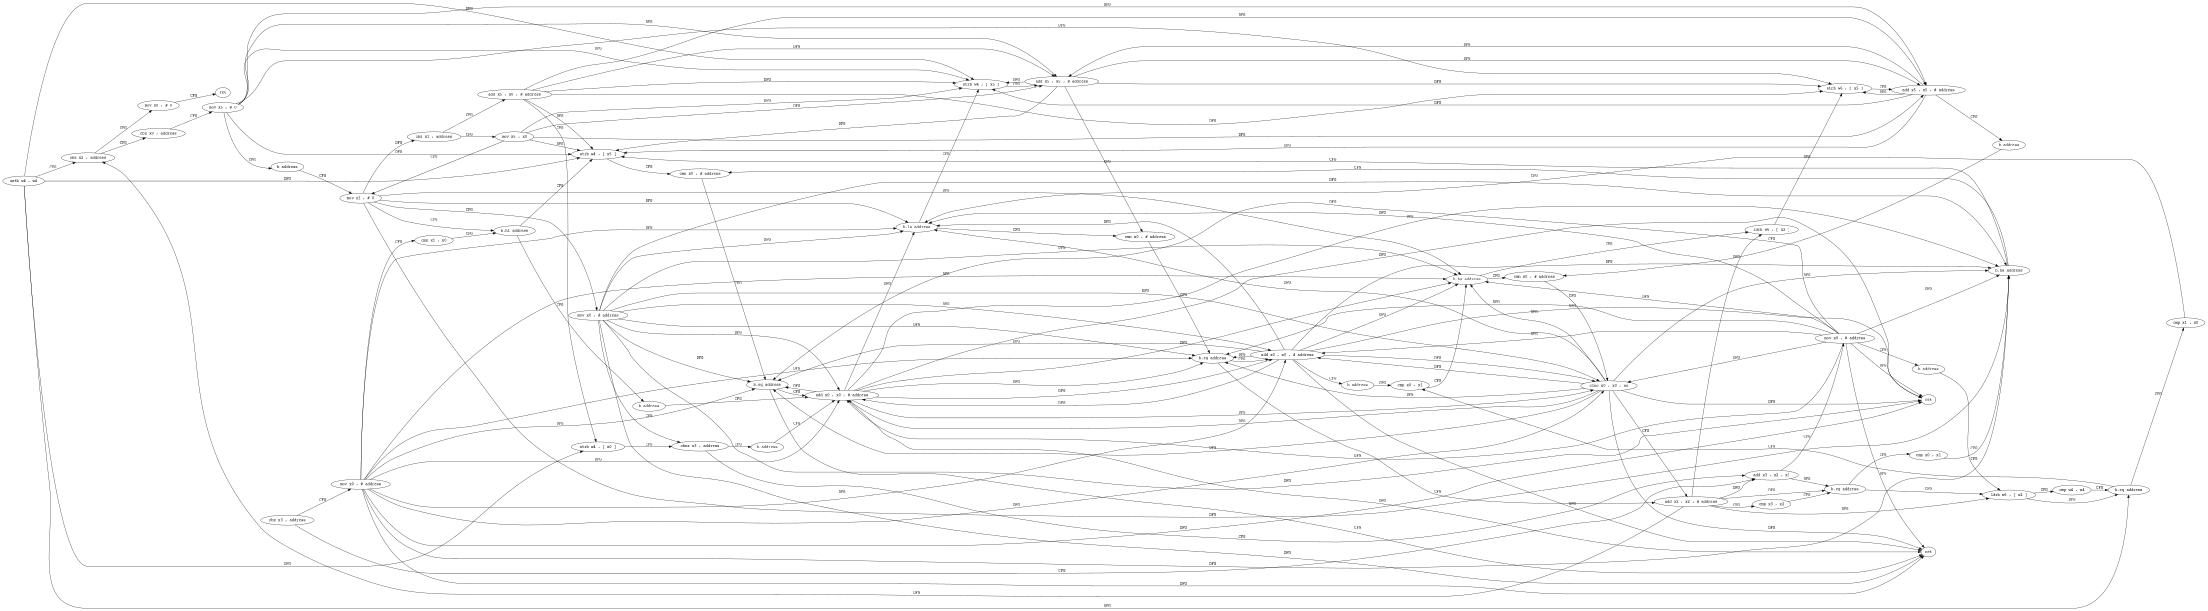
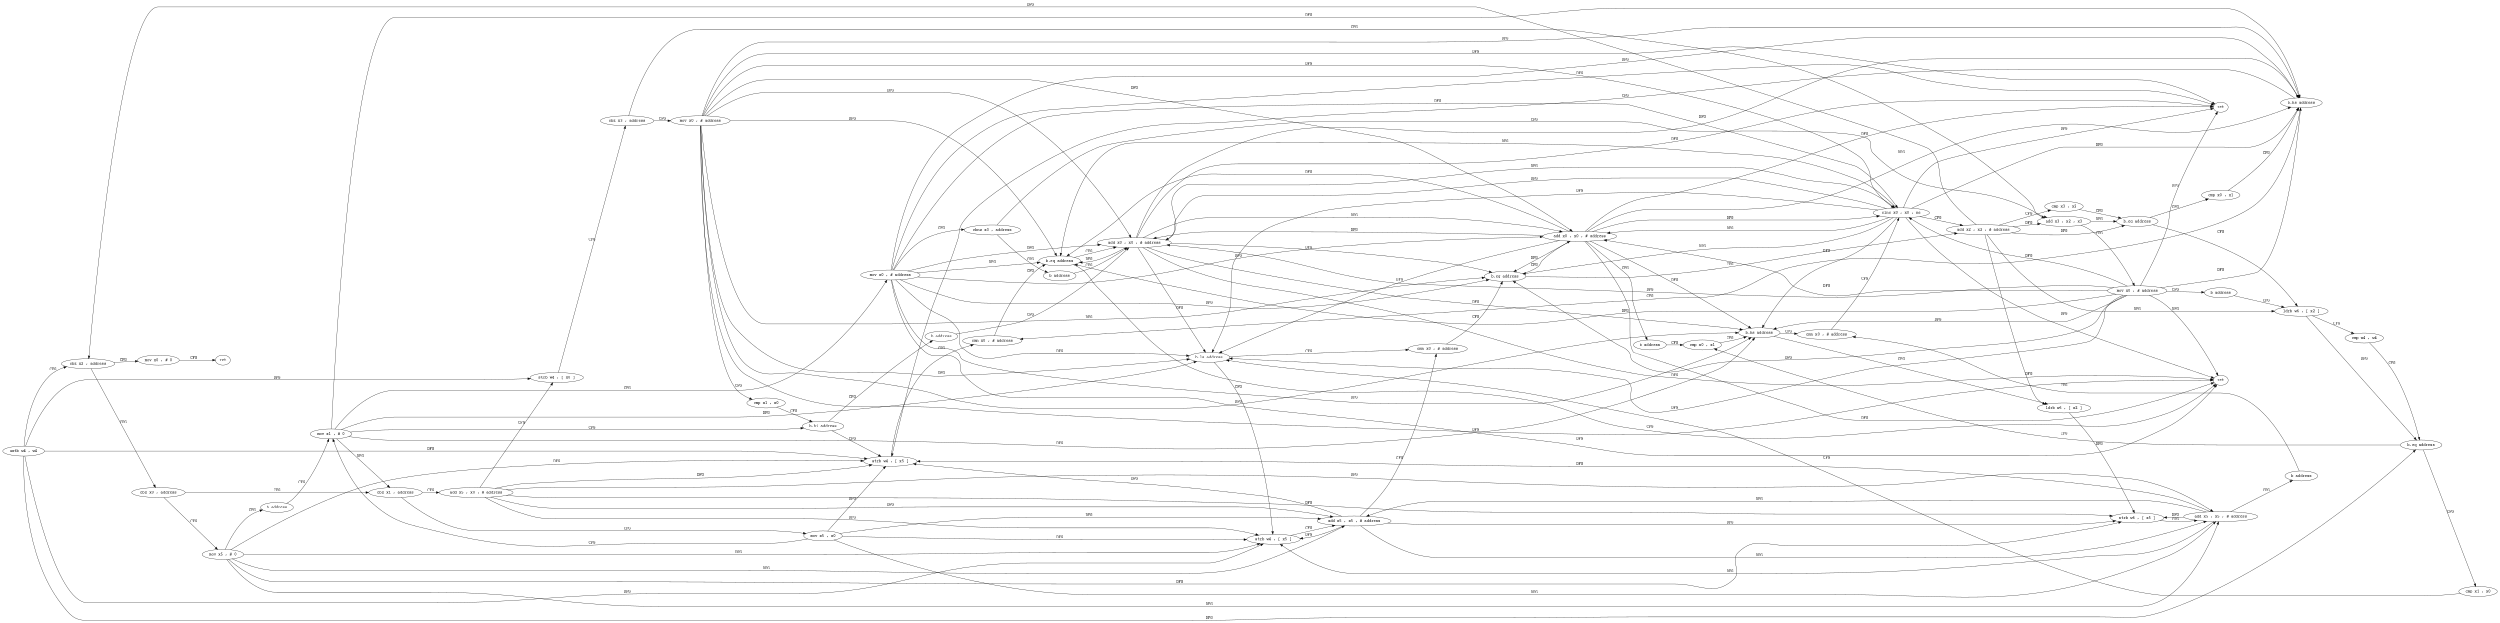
edge "strb w4 , [ x0 ]" -> "cbnz x3 , address": now "strb w4 , [ x0 ]" -> "cbz x3 , address"
edge "cbz x0 , address" -> "cbz x1 , address": added, label "CFG"
